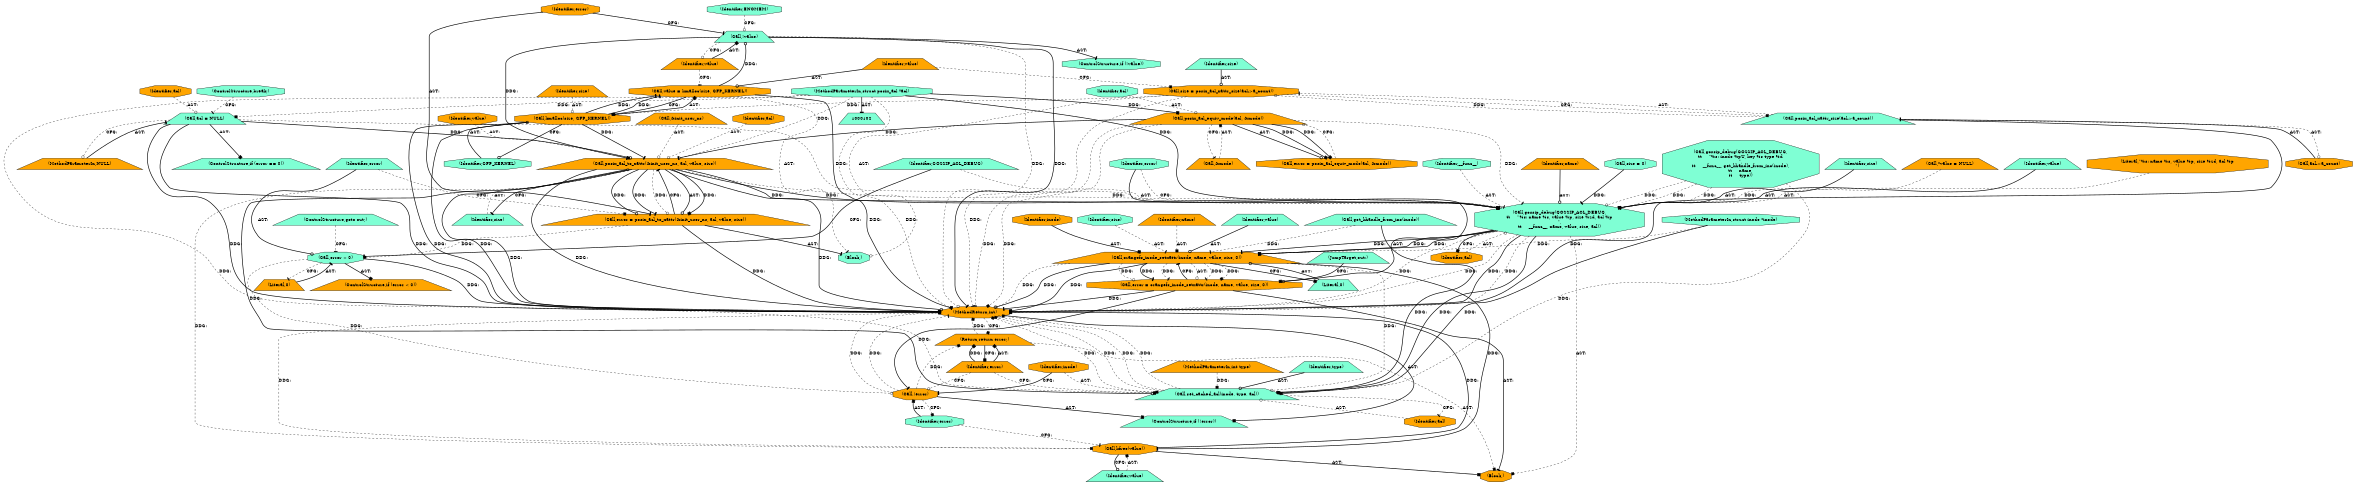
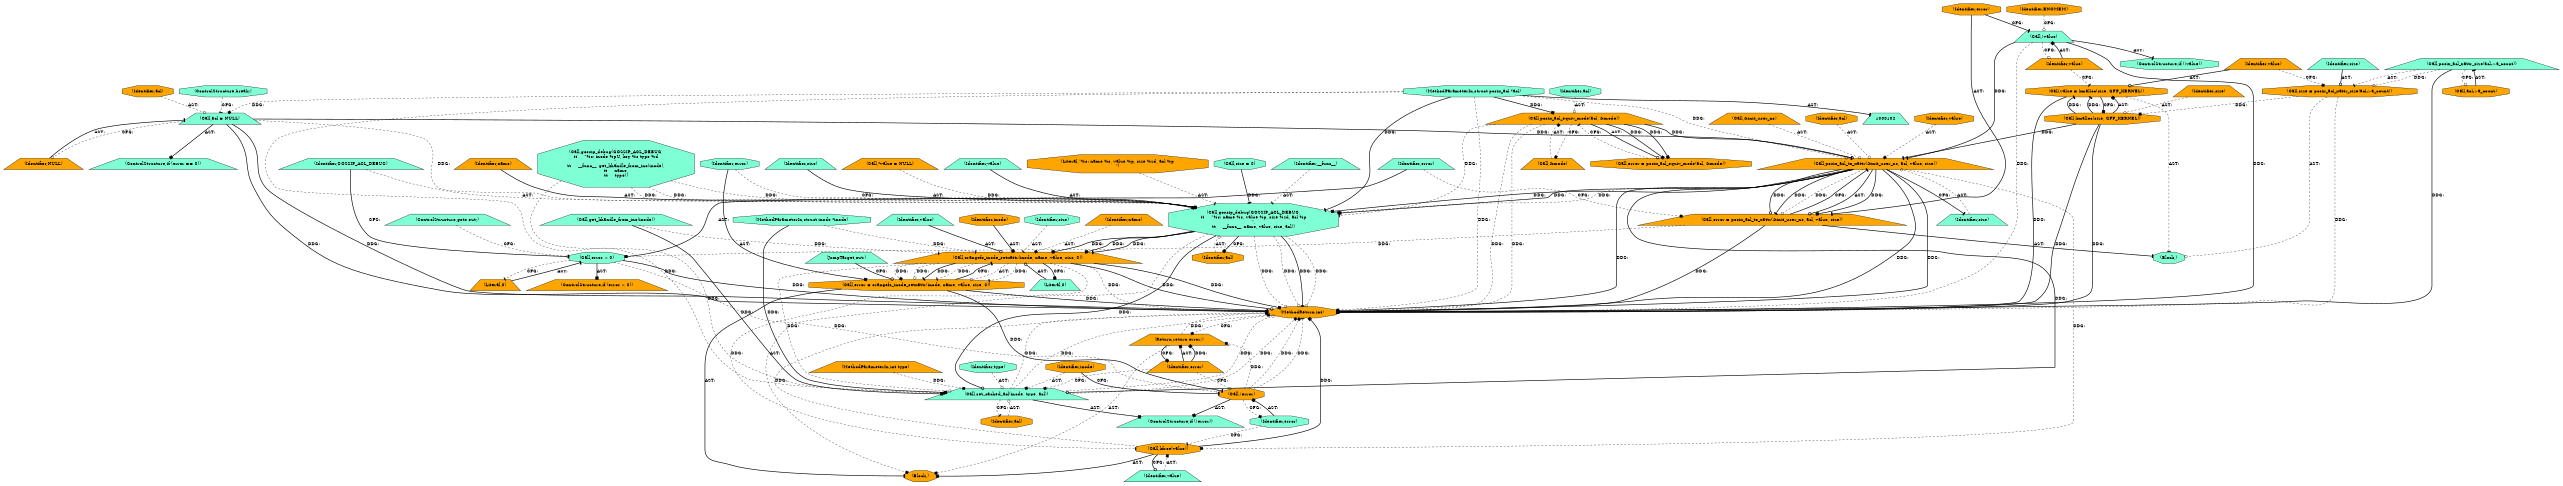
node "(Identifier,ENOMEM)": fillcolor aquamarine -> orange
edge "(Call,value = kmalloc(size, GFP_KERNEL))" -> "(Call,!value)": removed, label "DDG:"
edge "(Call,size = posix_acl_xattr_size(acl->a_count))" -> "(Call,posix_acl_xattr_size(acl->a_count))": removed, label "CFG:"
edge "(Call,posix_acl_xattr_size(acl->a_count))" -> "(Call,acl->a_count)": label "AST: " -> "CFG: "
edge "(Call,error = posix_acl_equiv_mode(acl, &mode))" -> "(Call,posix_acl_equiv_mode(acl, &mode))": arrowhead odot -> tee
edge "(Call,posix_acl_equiv_mode(acl, &mode))" -> "(Call,&mode)": arrowhead tee -> box
node "(MethodParameterIn,NULL)": label "(MethodParameterIn,NULL)" -> "(Identifier,NULL)"
node "(Identifier,GFP_KERNEL)": removed
node "(Identifier,__func__)": shape octagon -> trapezium
edge "(ControlStructure,goto out;)" -> "(Call,error < 0)": arrowhead tee -> odot
edge "(MethodReturn,int)" -> "(ControlStructure,if (!error))": now "(Call,set_cached_acl(inode, type, acl))" -> "(ControlStructure,if (!error))"
node "(Identifier,type)": shape trapezium -> octagon
edge "(Identifier,type)" -> "(Call,set_cached_acl(inode, type, acl))": style bold -> dashed
edge "(Call,orangefs_inode_setxattr(inode, name, value, size, 0))" -> "(Call,kfree(value))": style bold -> dashed
